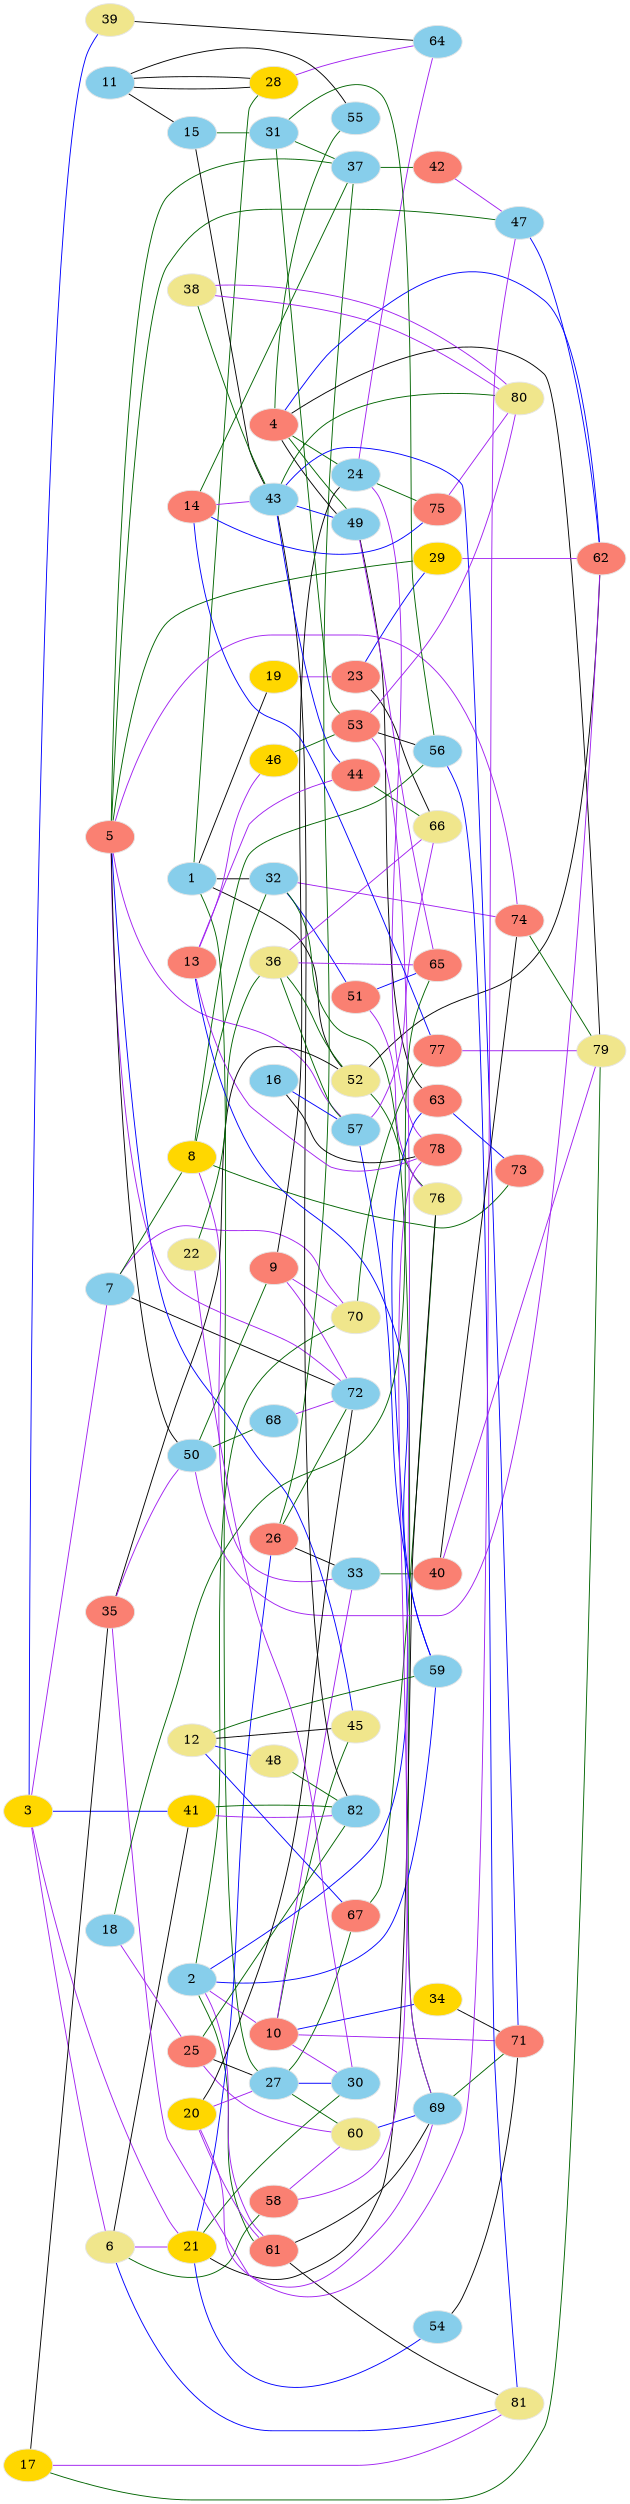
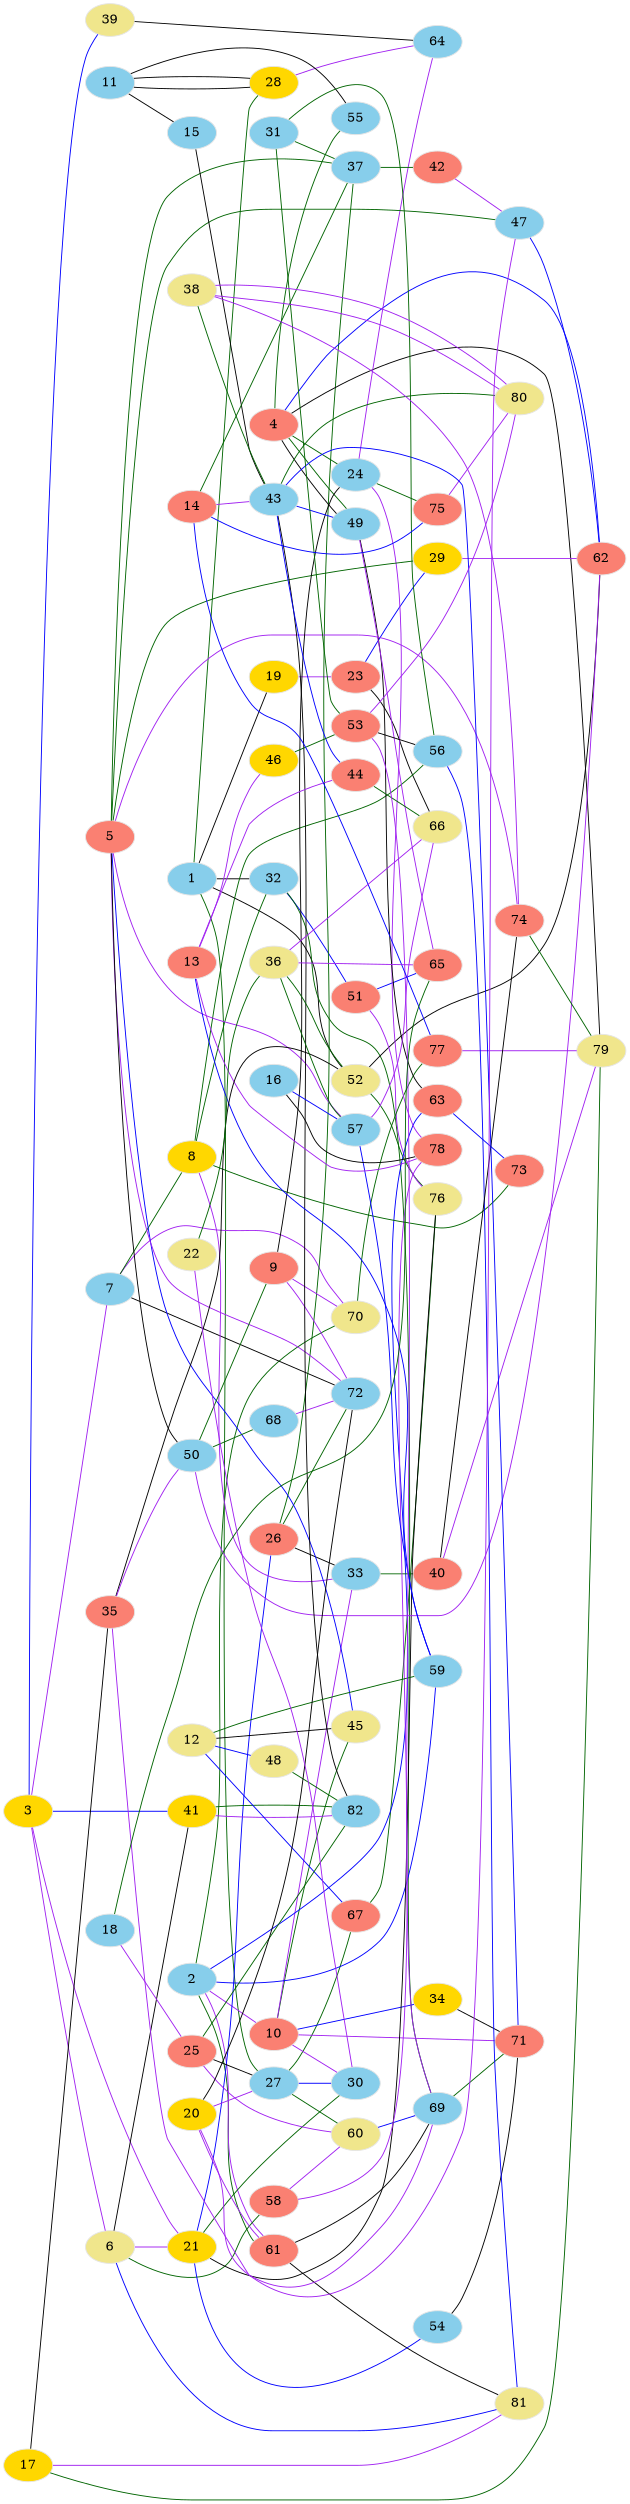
edge "15" -- "31": removed
edge "32" -- "74": now "38" -- "74"
